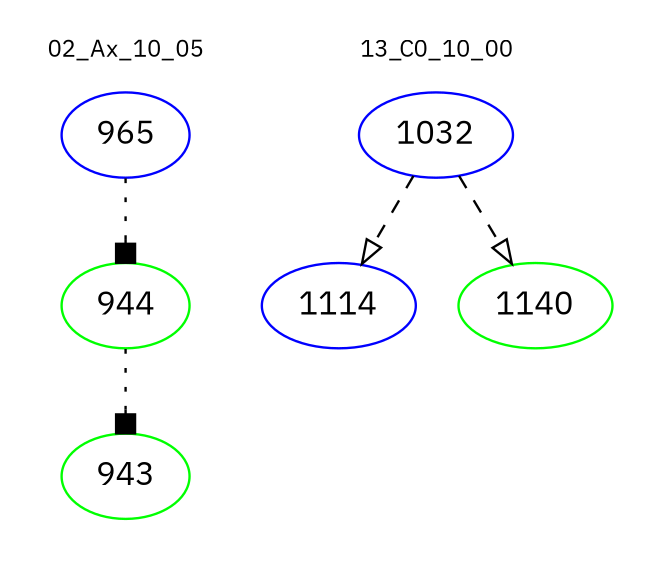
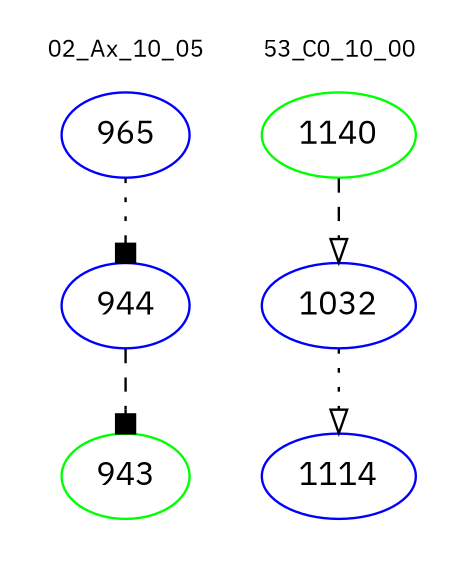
cluster "13_C0_10_00": label "13_C0_10_00" -> "53_C0_10_00"
edge "1032" -> "1114": style dashed -> dotted
edge "1032" -> "1140": reversed
node "944": color green -> blue
edge "944" -> "943": style dotted -> dashed
